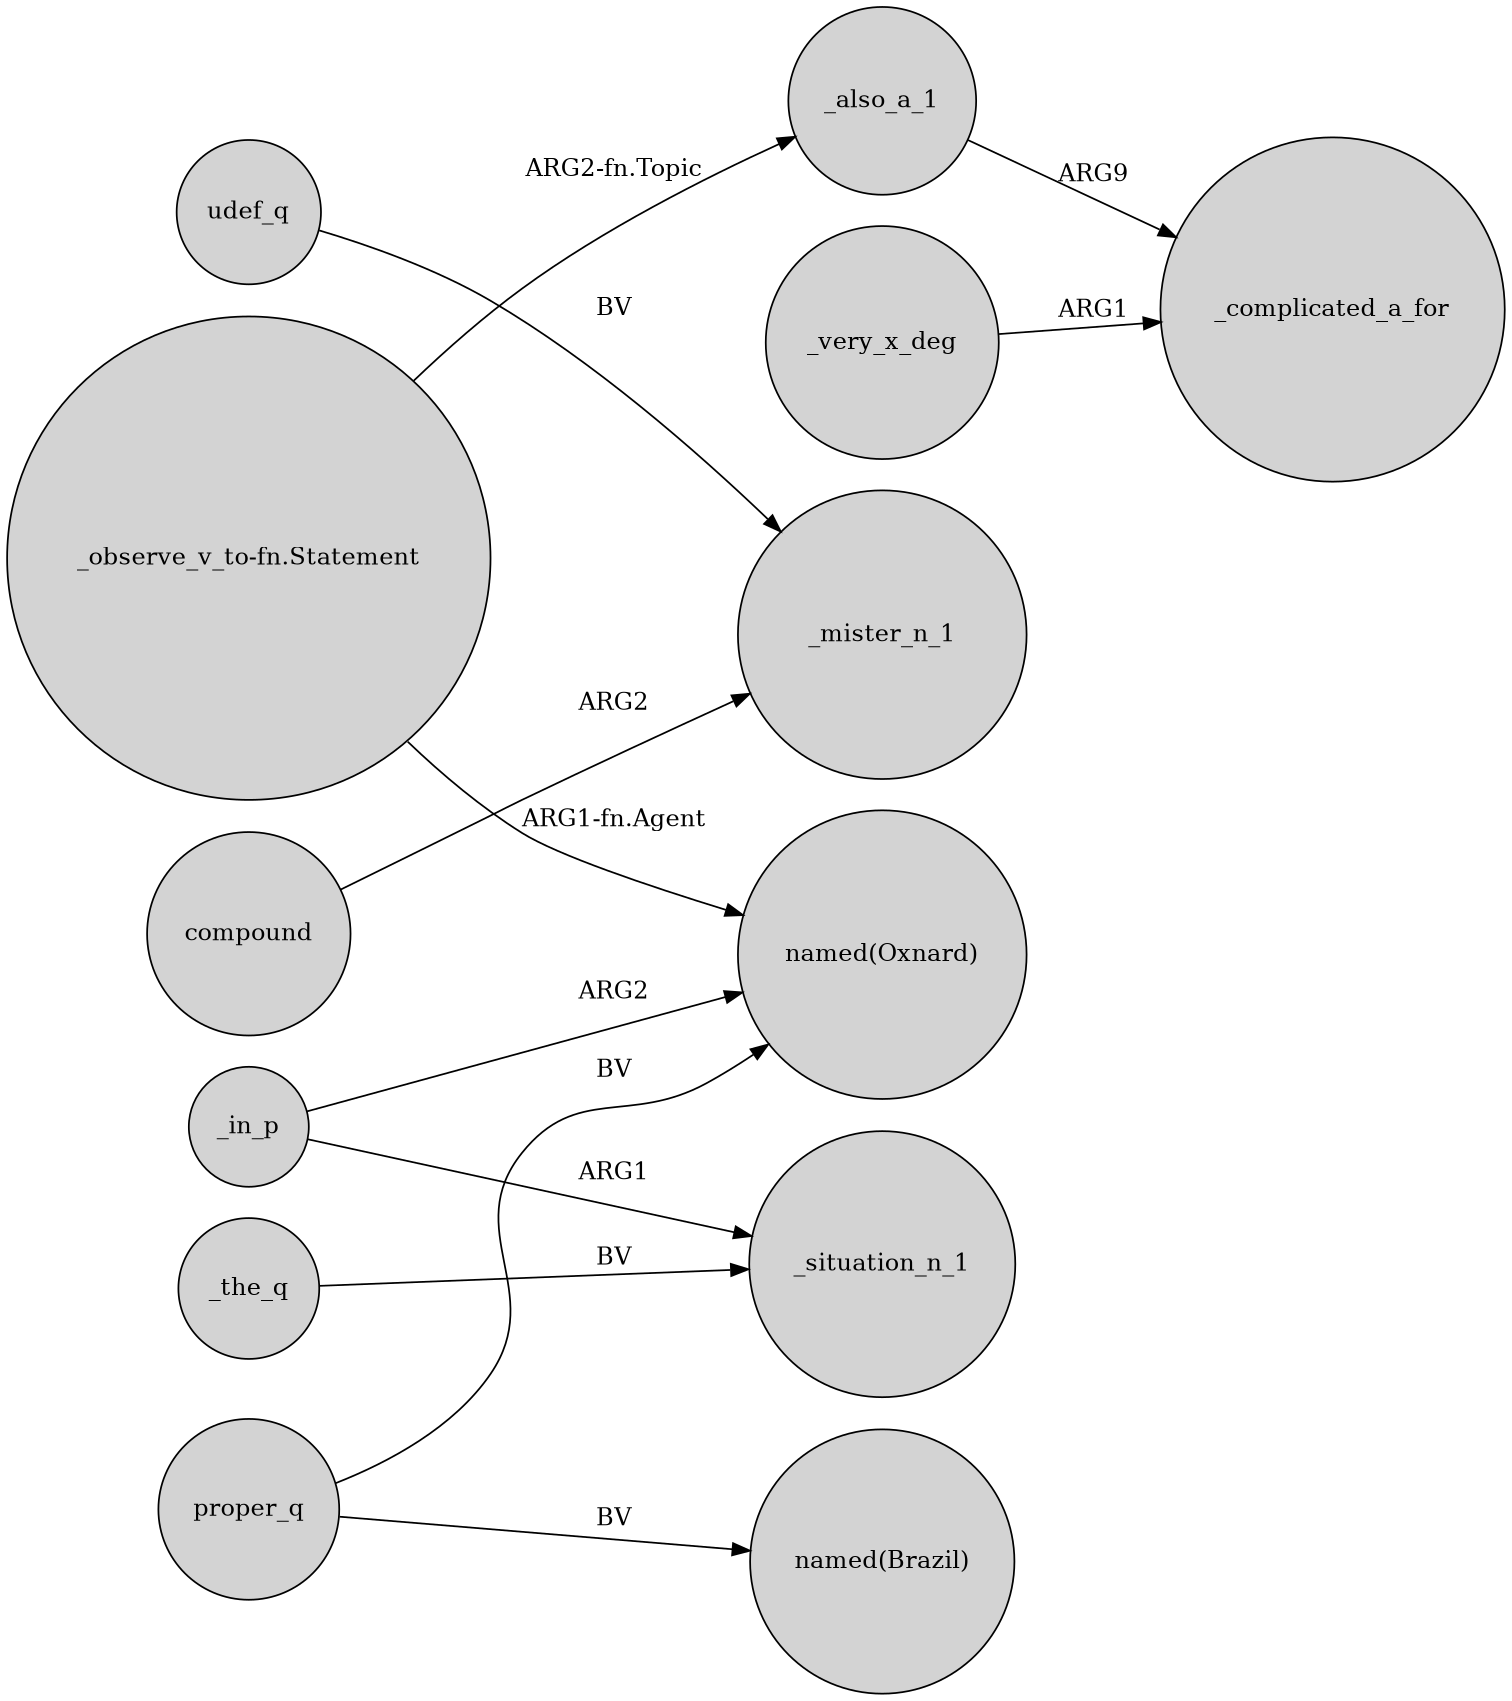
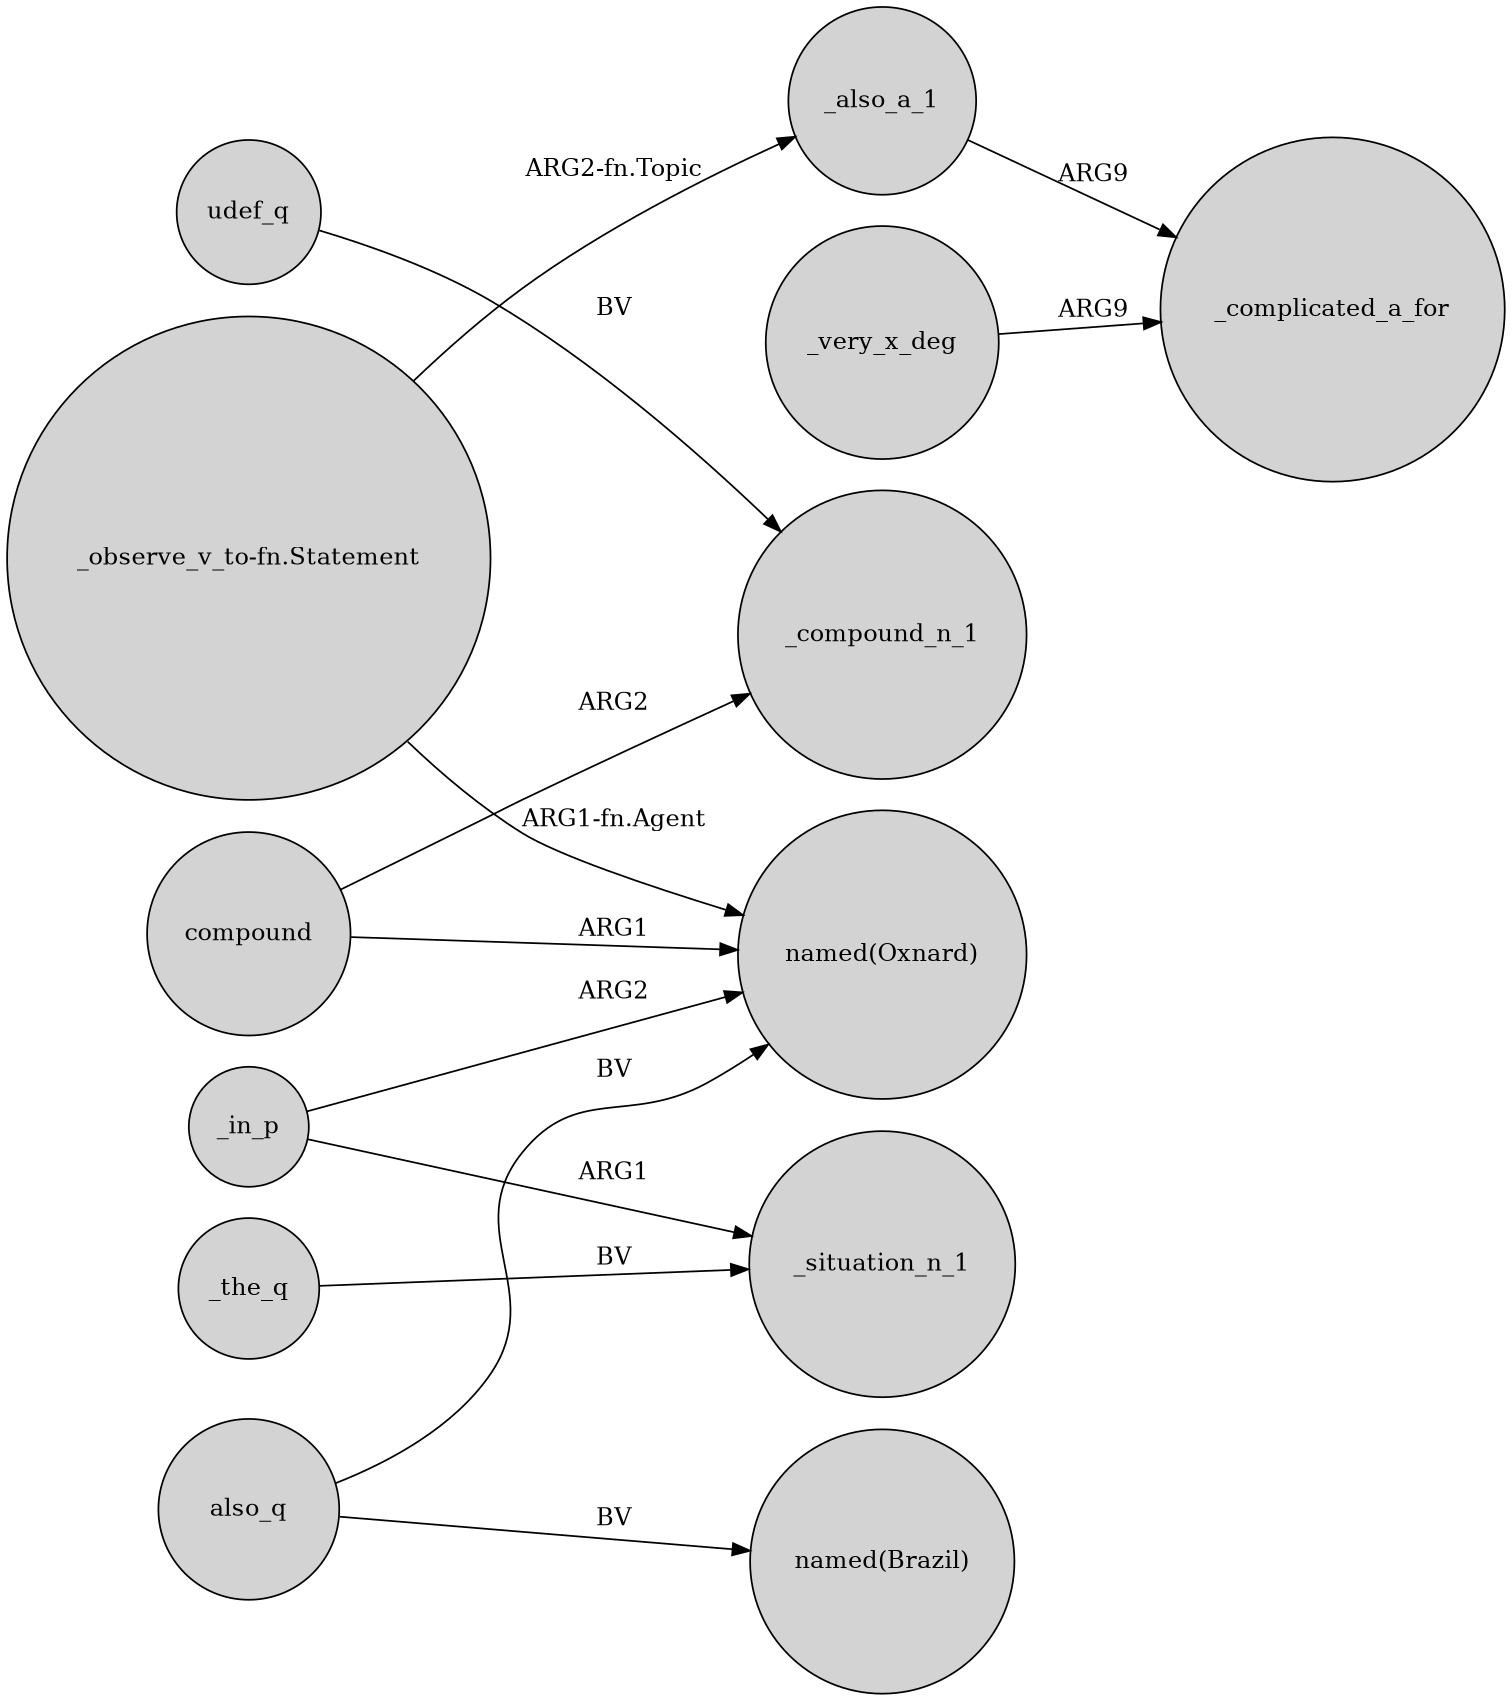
edge "_very_x_deg" -> "_complicated_a_for": label "ARG1" -> "ARG9"
node "_mister_n_1": label "_mister_n_1" -> "_compound_n_1"
edge "compound" -> "named(Oxnard)": added, label "ARG1"
node "proper_q": label "proper_q" -> "also_q"
